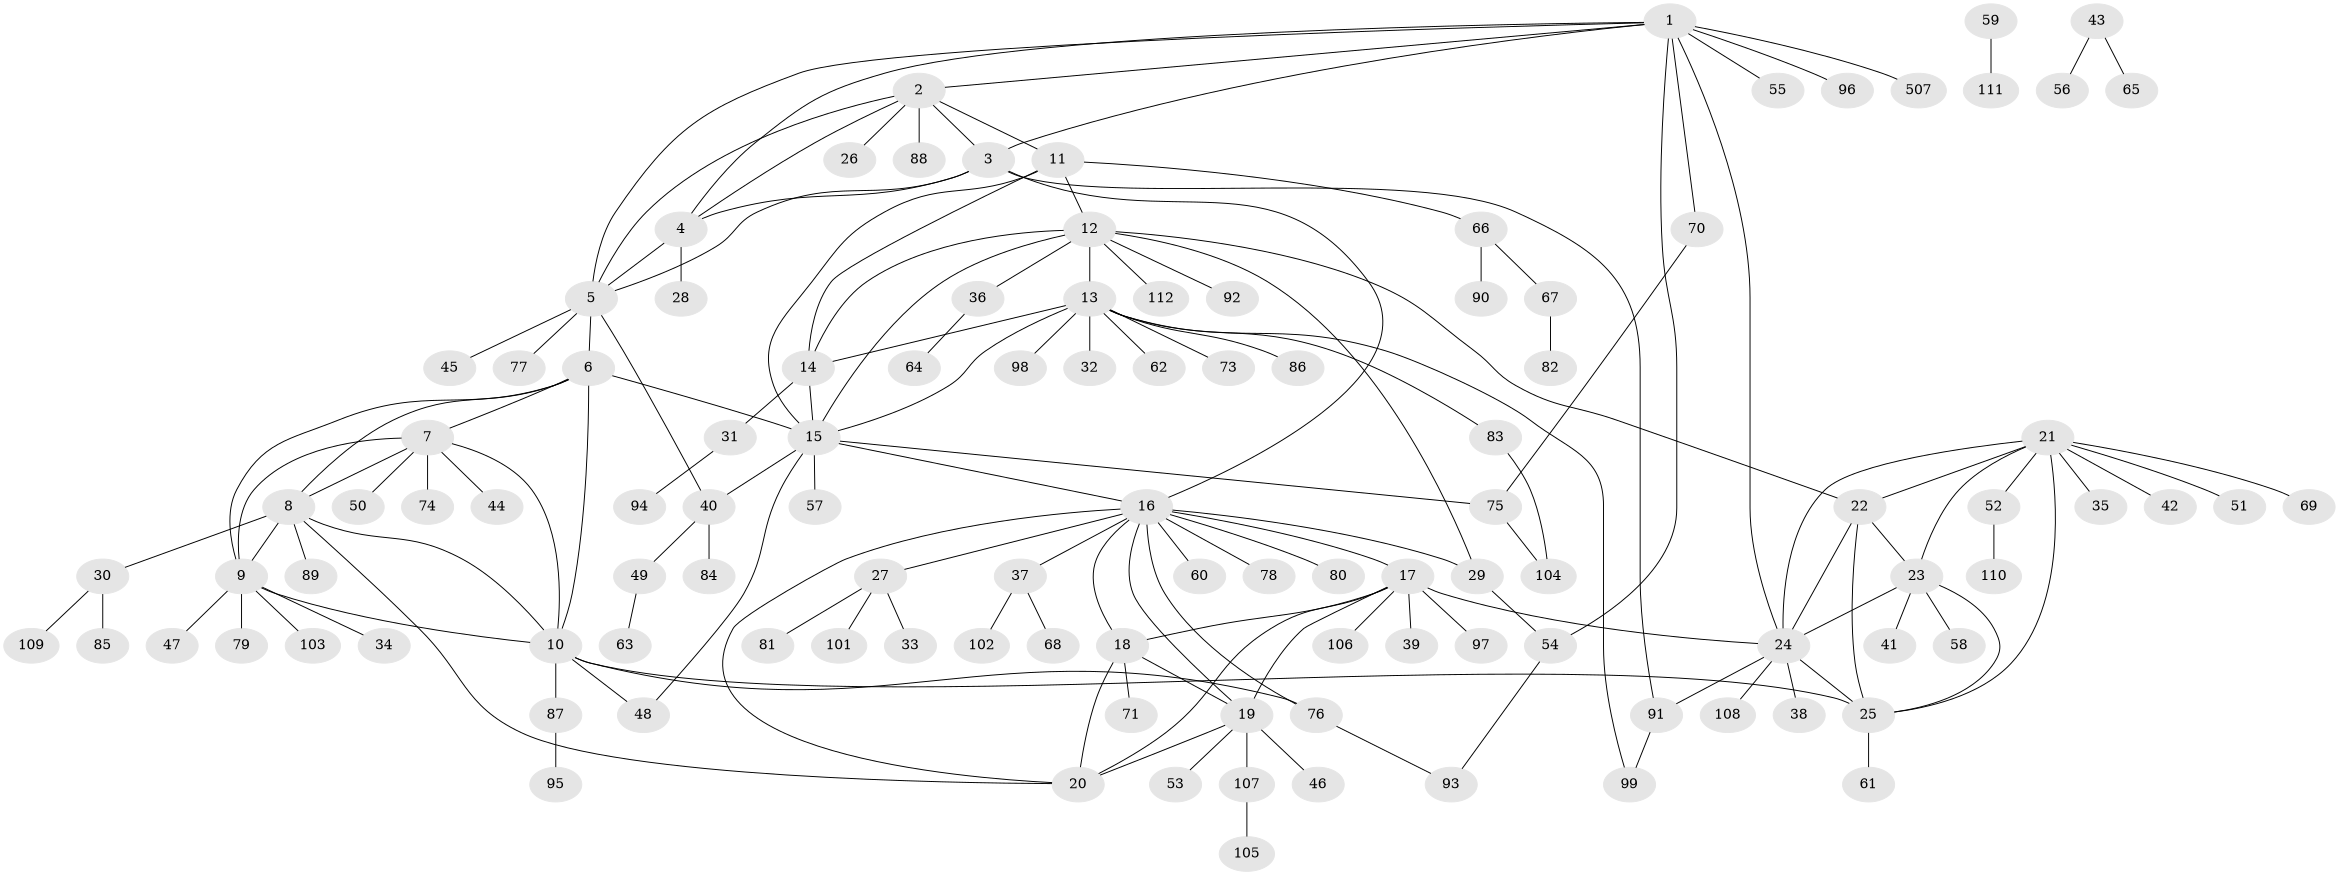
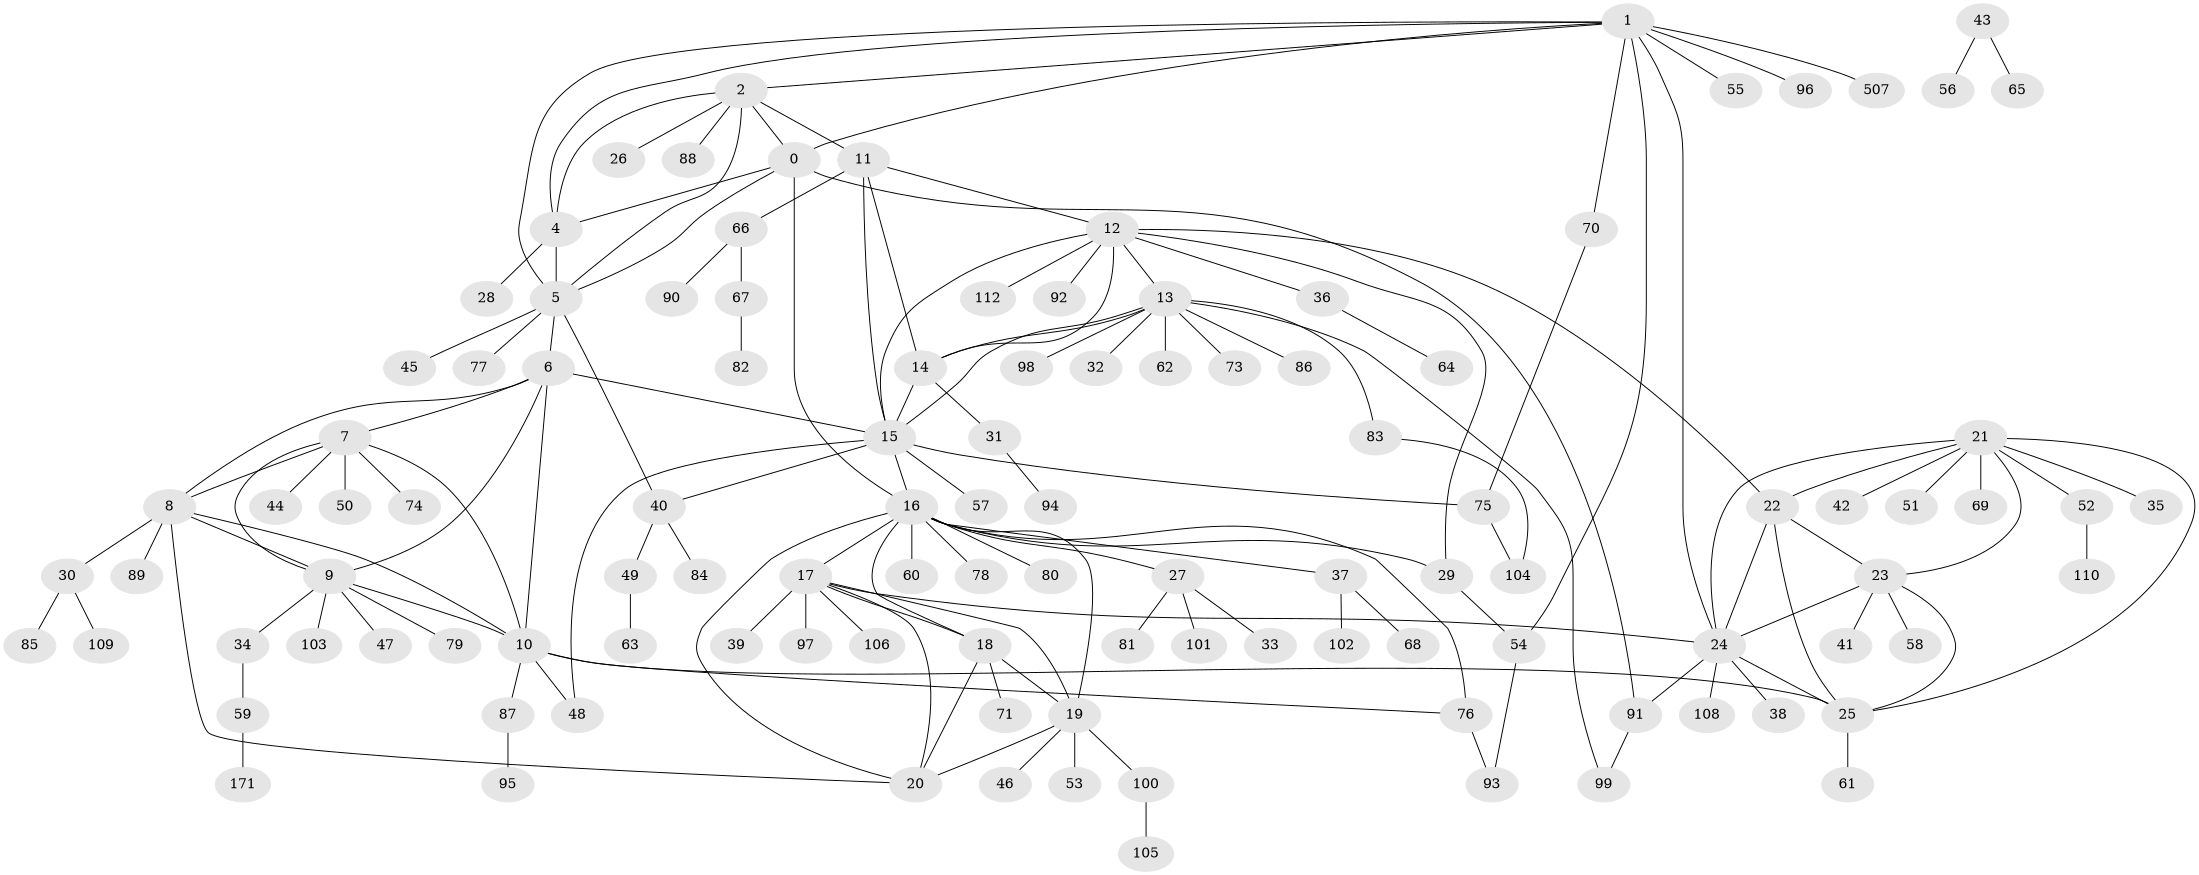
node "111": label "111" -> "171"
node "3": label "3" -> "0"
edge "34" -- "59": added
node "107": label "107" -> "100"
